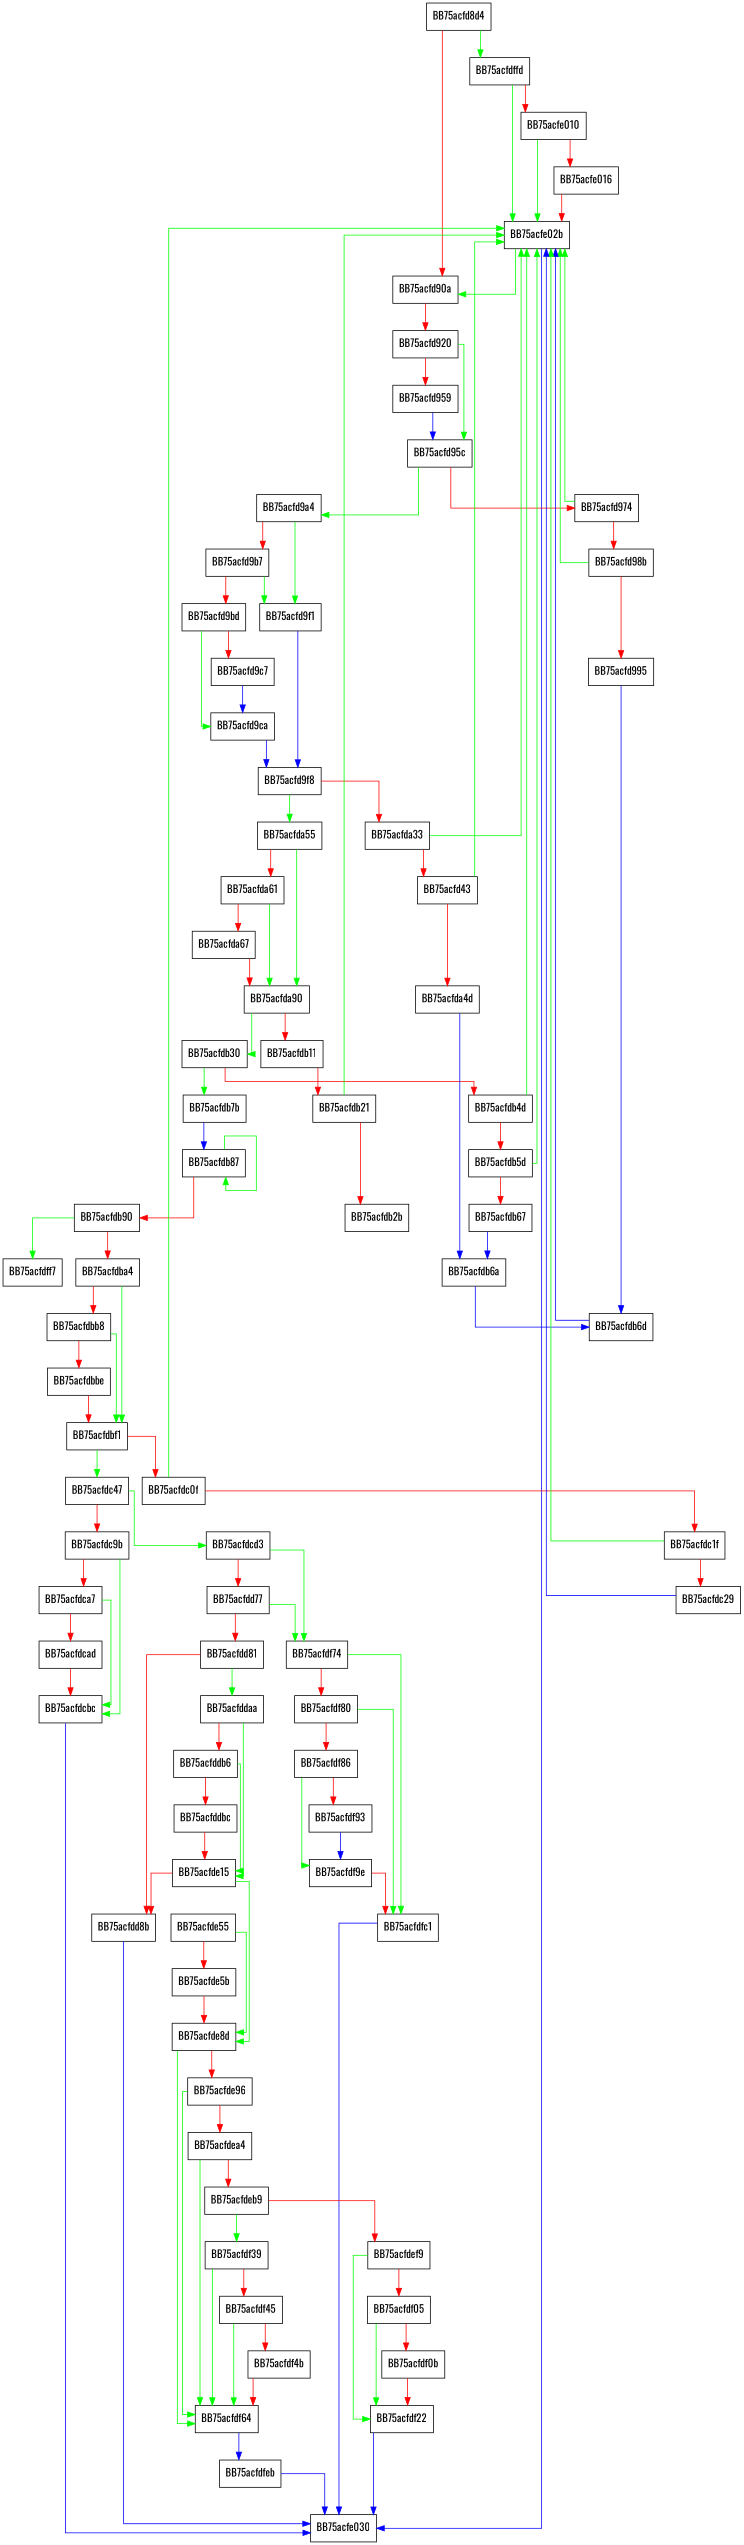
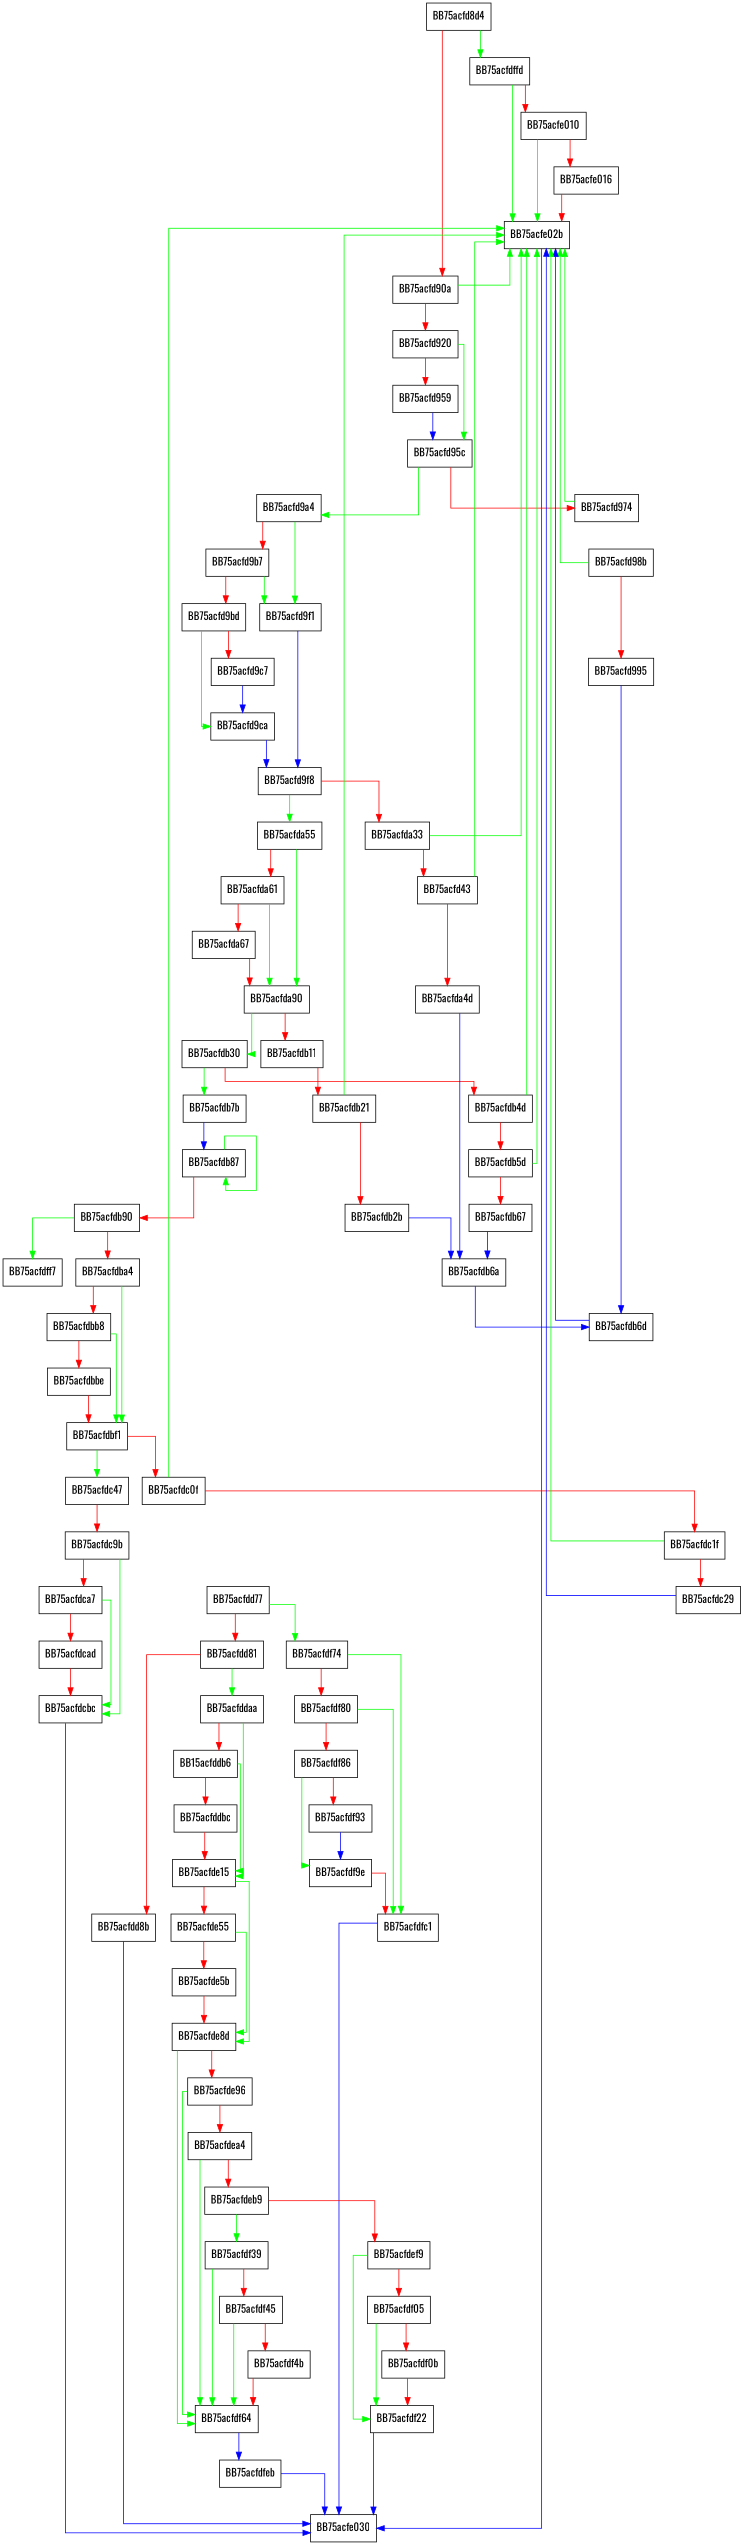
edge "BB75acfe02b" -> "BB75acfd90a": reversed
edge "BB75acfd974" -> "BB75acfd98b": removed
edge "BB75acfdb2b" -> "BB75acfdb6a": added
node "BB75acfdcd3": removed
node "BB75acfddb6": label "BB75acfddb6" -> "BB15acfddb6"
edge "BB75acfde15" -> "BB75acfdd8b": now "BB75acfde15" -> "BB75acfde55"
